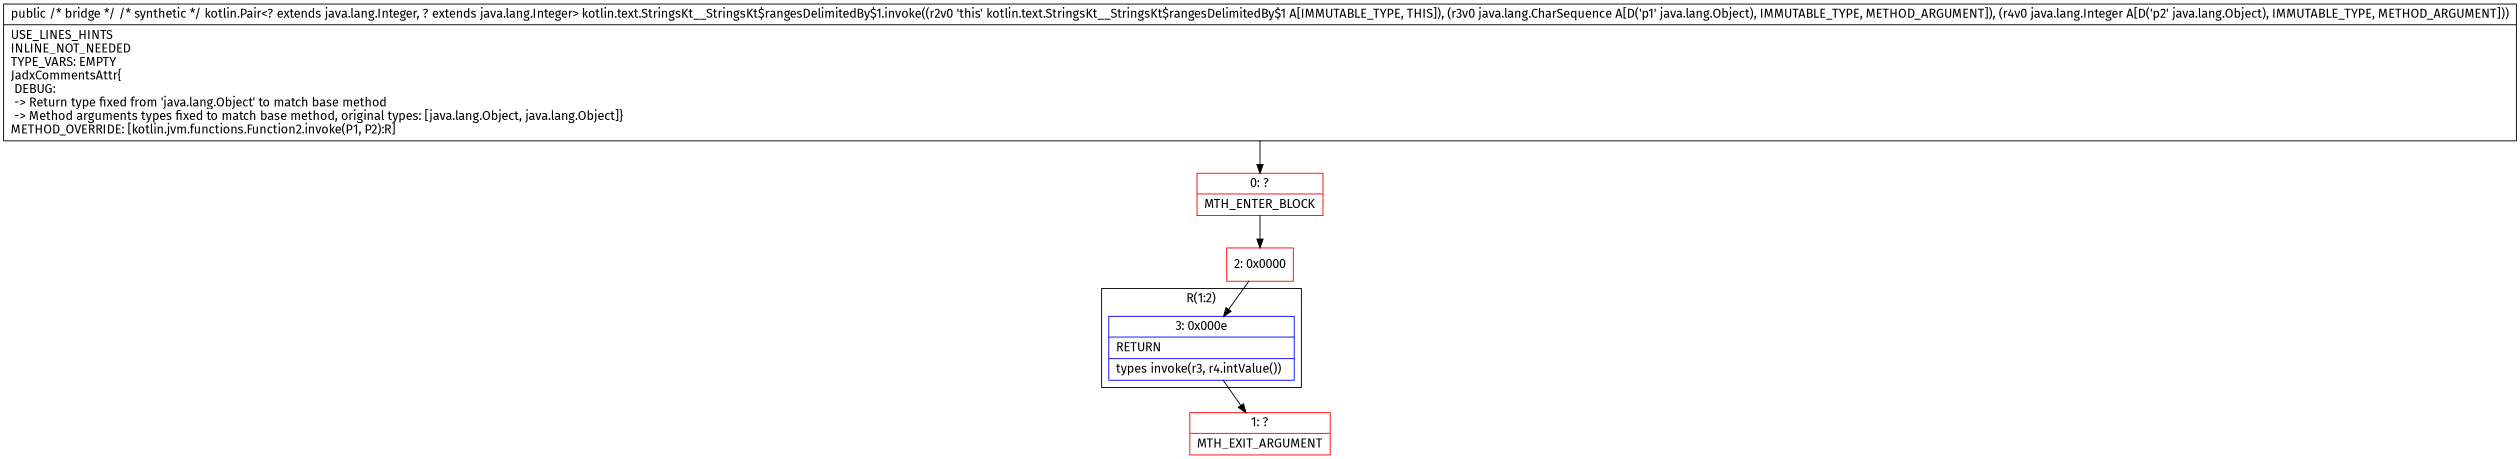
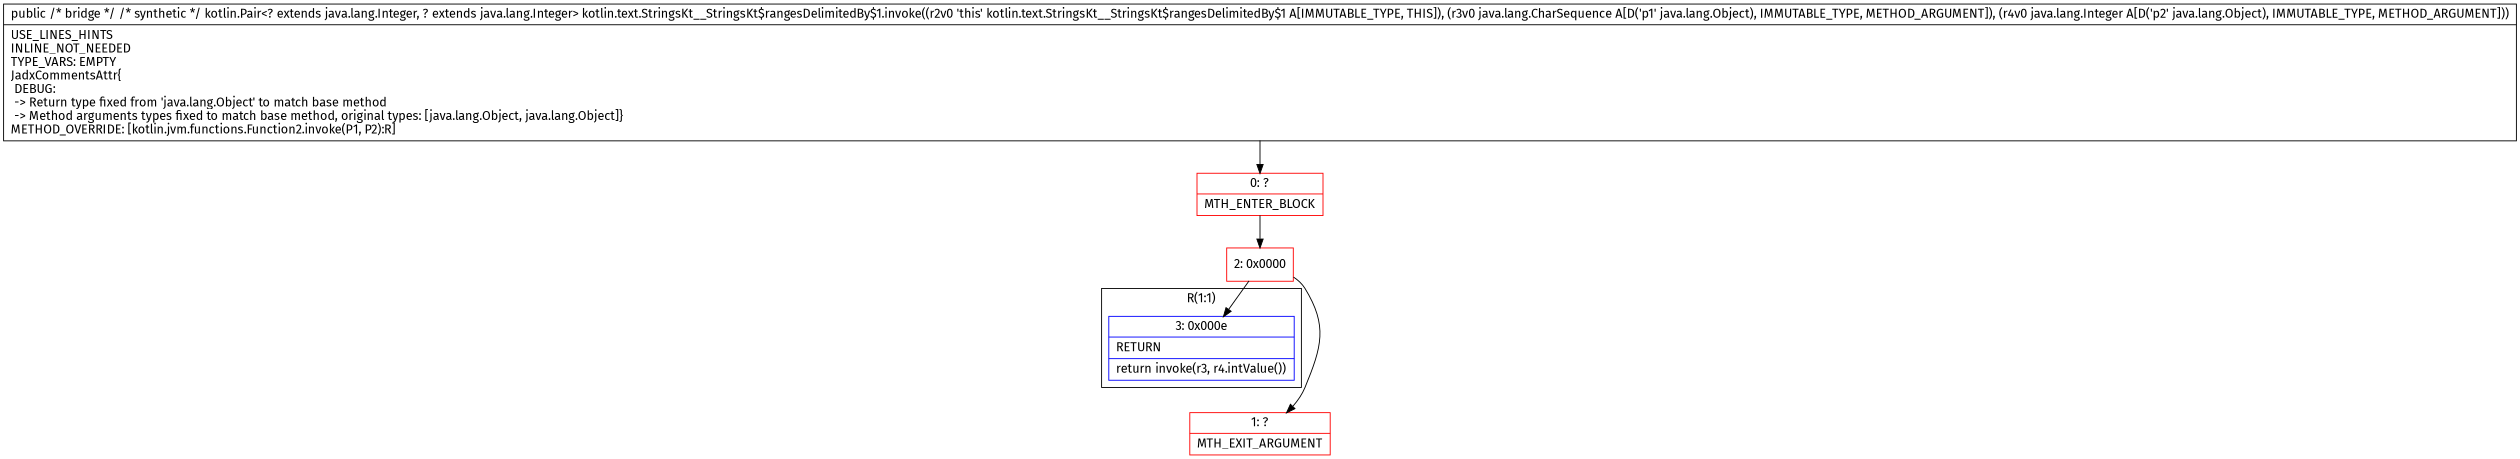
cluster "R(1:2)": label "R(1:2)" -> "R(1:1)"
node "3: 0x000e": text "types invoke(r3, r4.intValue())" -> "return invoke(r3, r4.intValue())"
edge "3: 0x000e" -> "1: ?": now "2: 0x0000" -> "1: ?"
